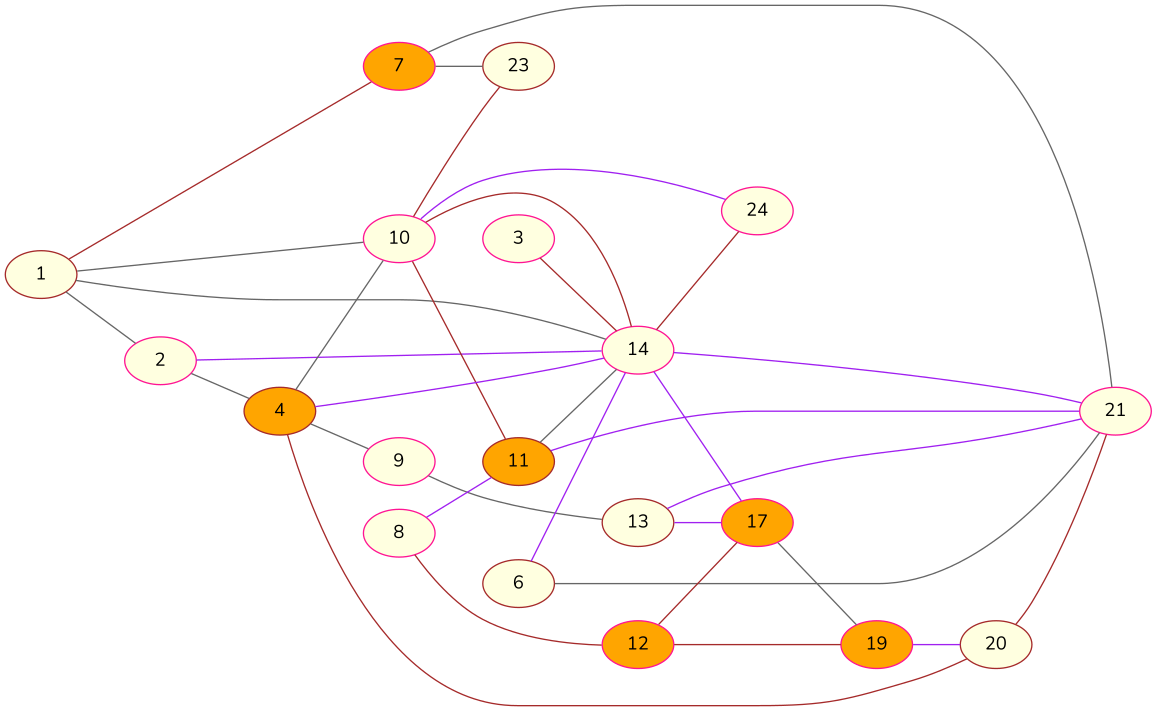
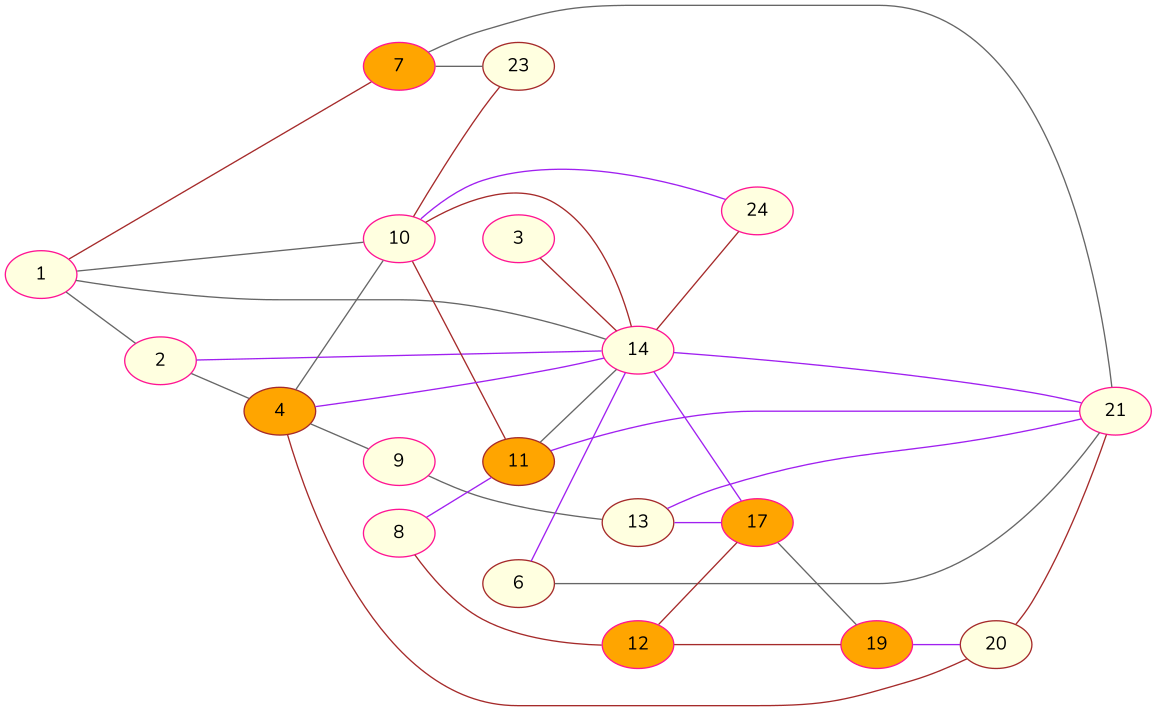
node "1": color brown -> deeppink
